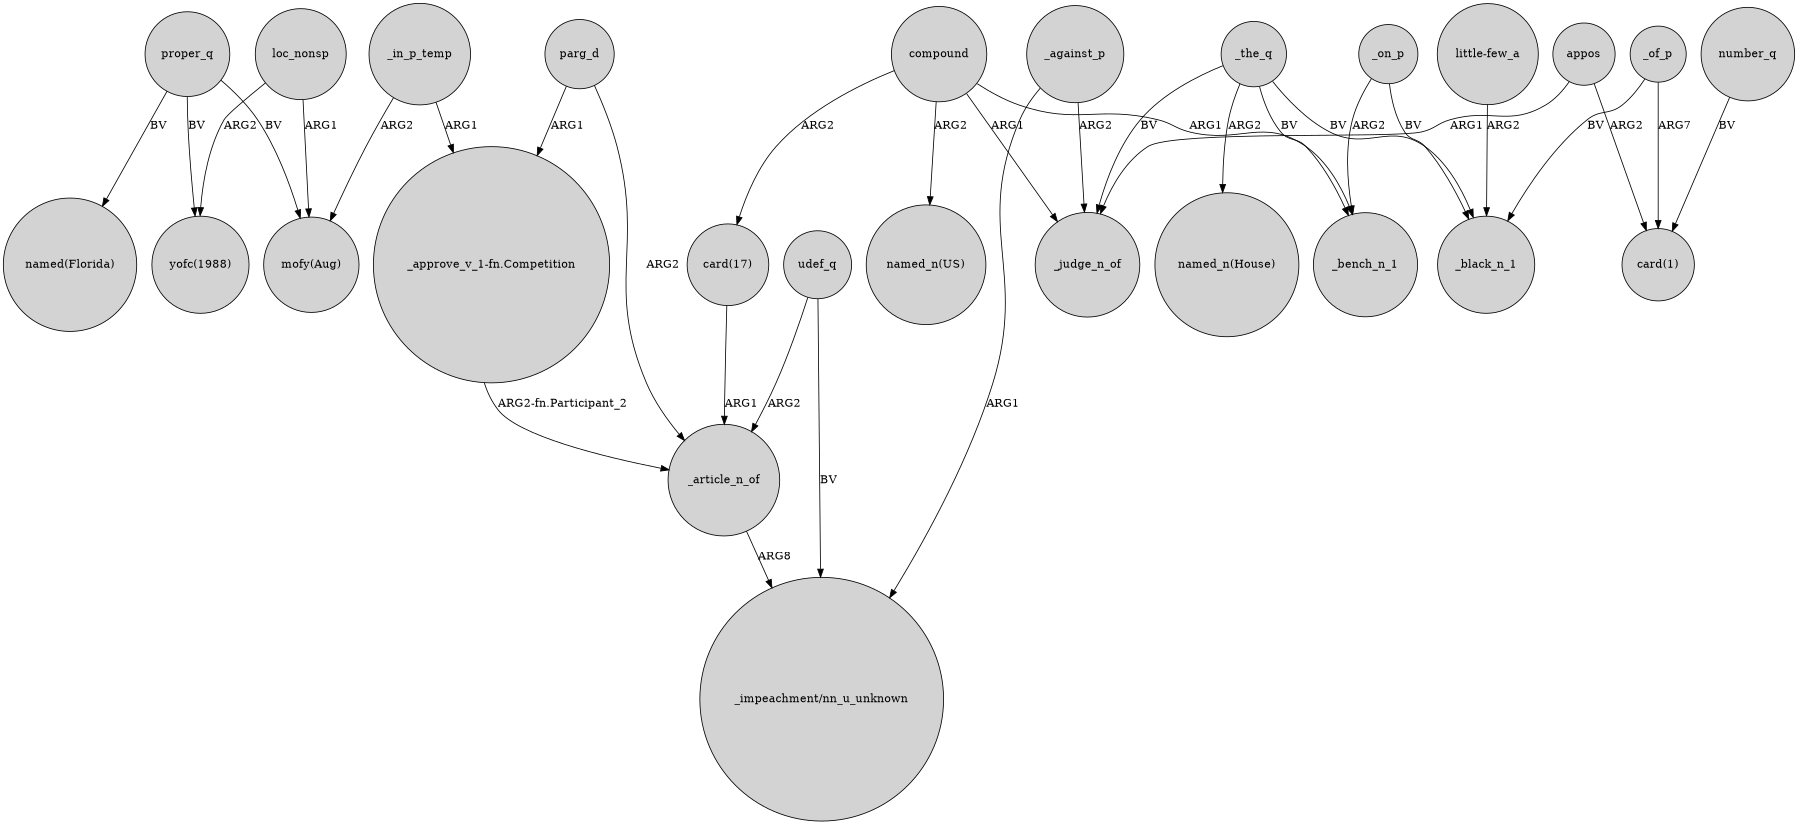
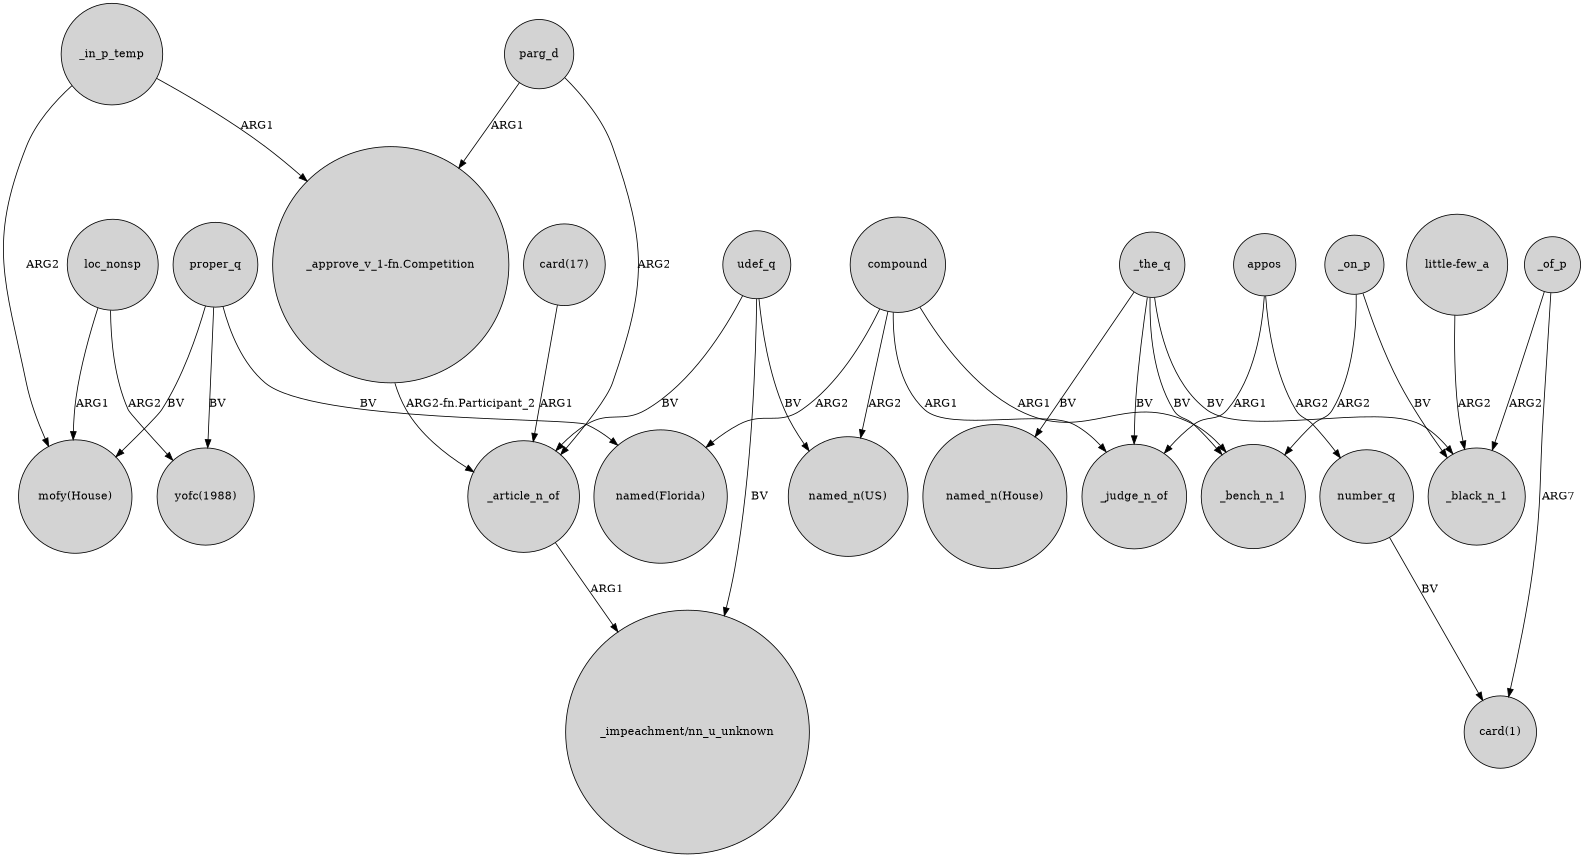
node "_against_p": removed
edge "compound" -> "card(17)": now "compound" -> "named(Florida)"
edge "_the_q" -> "named_n(House)": label "ARG2" -> "BV"
edge "_of_p" -> "_black_n_1": label "BV" -> "ARG2"
edge "appos" -> "card(1)": now "appos" -> "number_q"
node "mofy(Aug)": label "mofy(Aug)" -> "mofy(House)"
edge "udef_q" -> "named_n(US)": added, label "BV"
edge "udef_q" -> "_article_n_of": label "ARG2" -> "BV"
edge "_article_n_of" -> "_impeachment/nn_u_unknown": label "ARG8" -> "ARG1"
